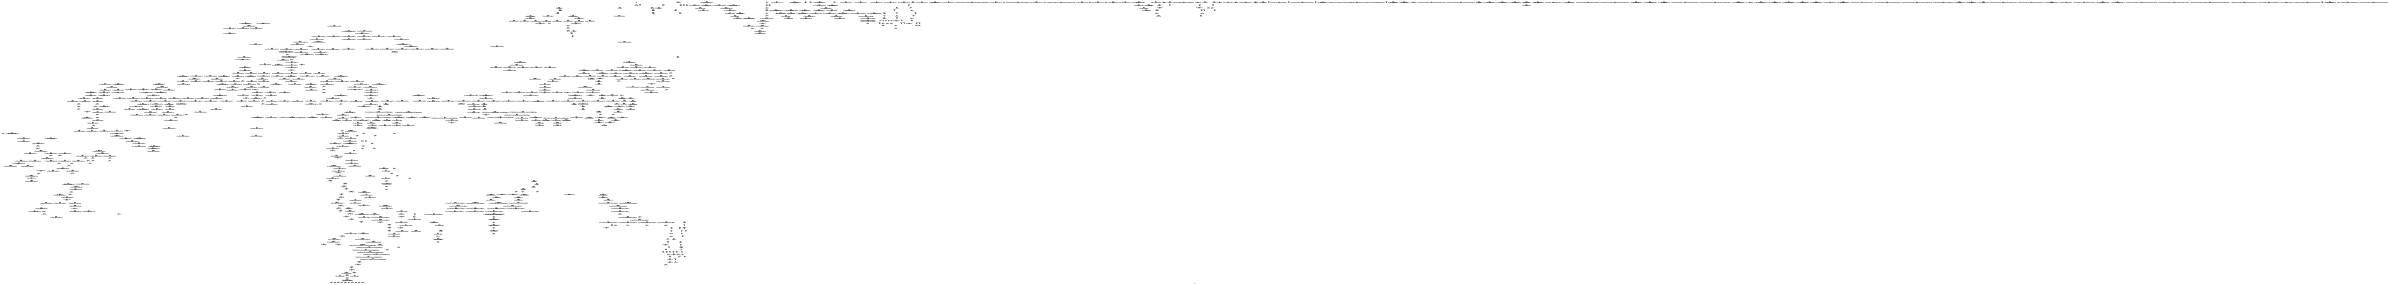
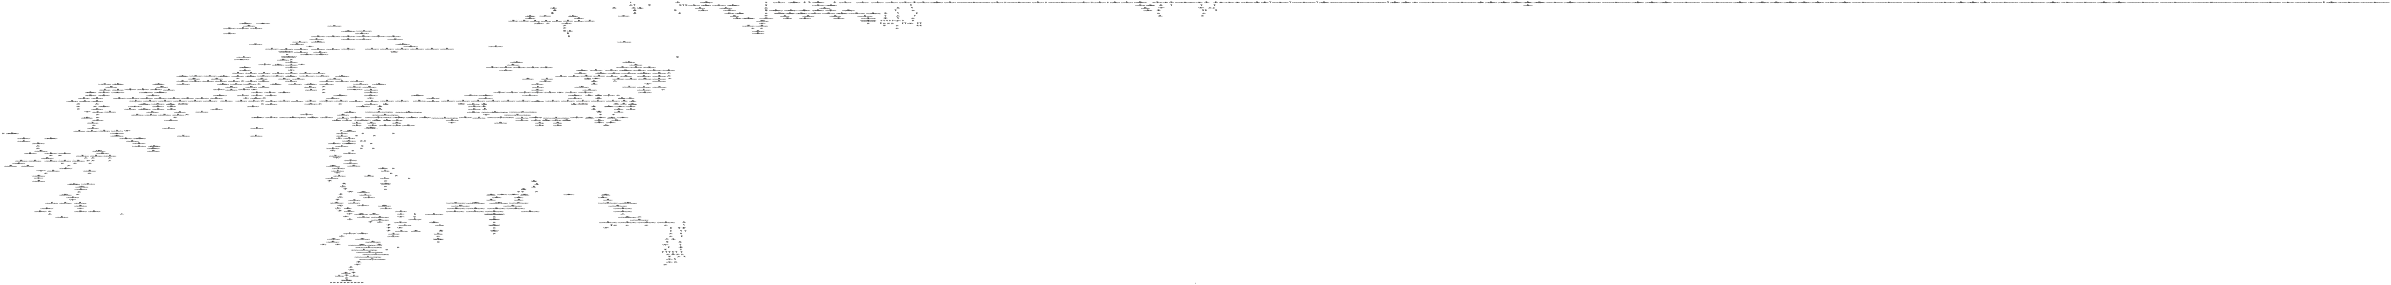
node "NodeID: 221": removed
